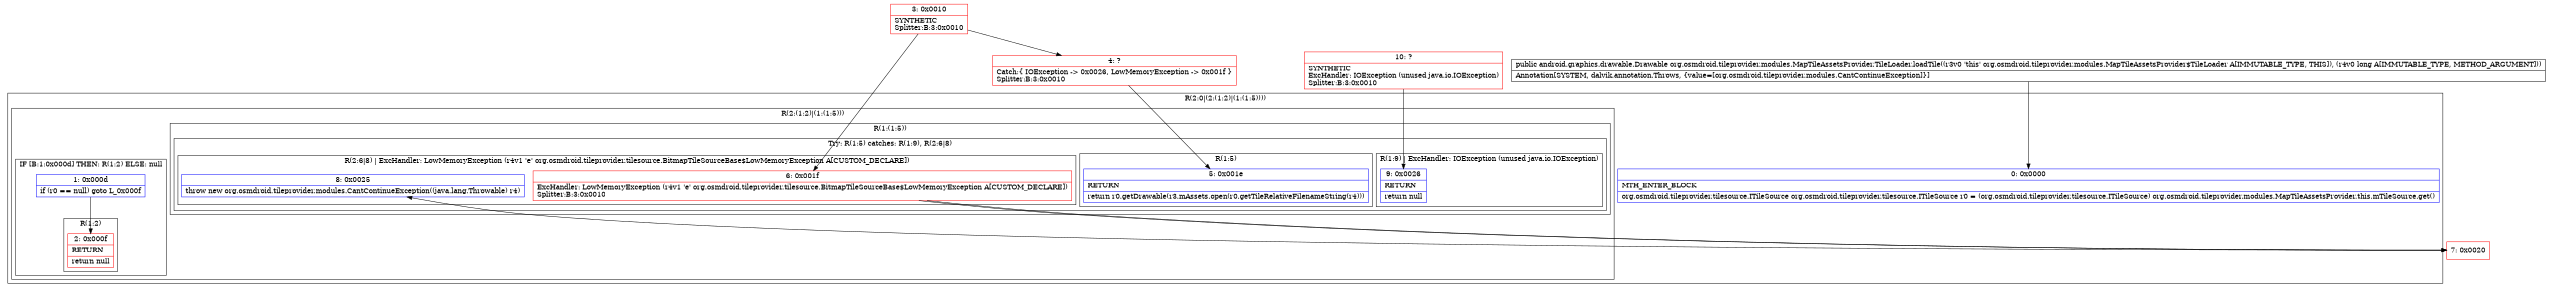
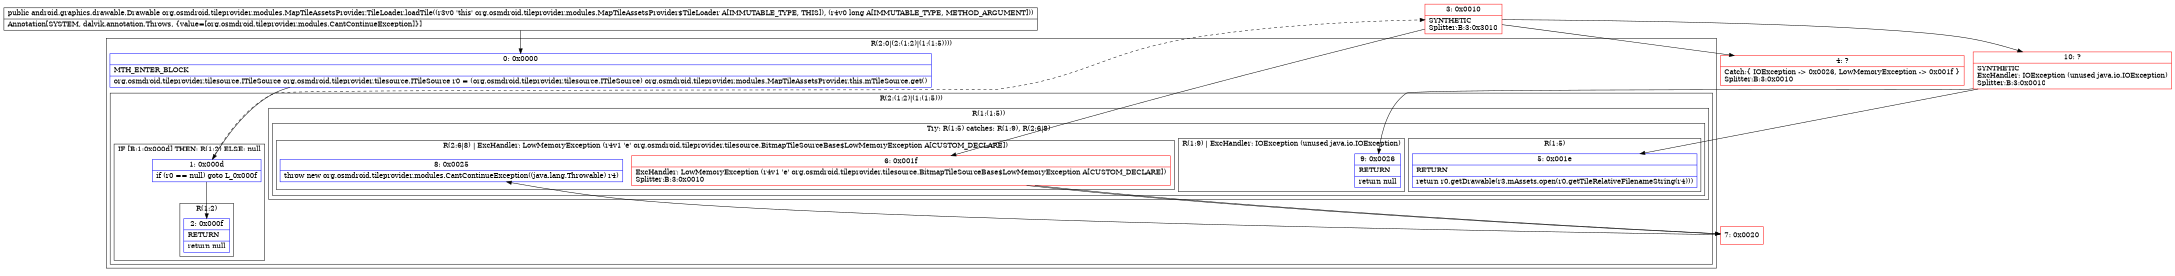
edge "3: 0x0010" -> "10: ?": added
node "3: 0x0010": text "Splitter:B:3:0x0010" -> "Splitter:B:3:0x3010"
edge "1: 0x000d" -> "3: 0x0010": added
edge "0: 0x0000" -> "1: 0x000d": added
edge "4: ?" -> "5: 0x001e": now "10: ?" -> "5: 0x001e"
node "2: 0x000f": color red -> blue
